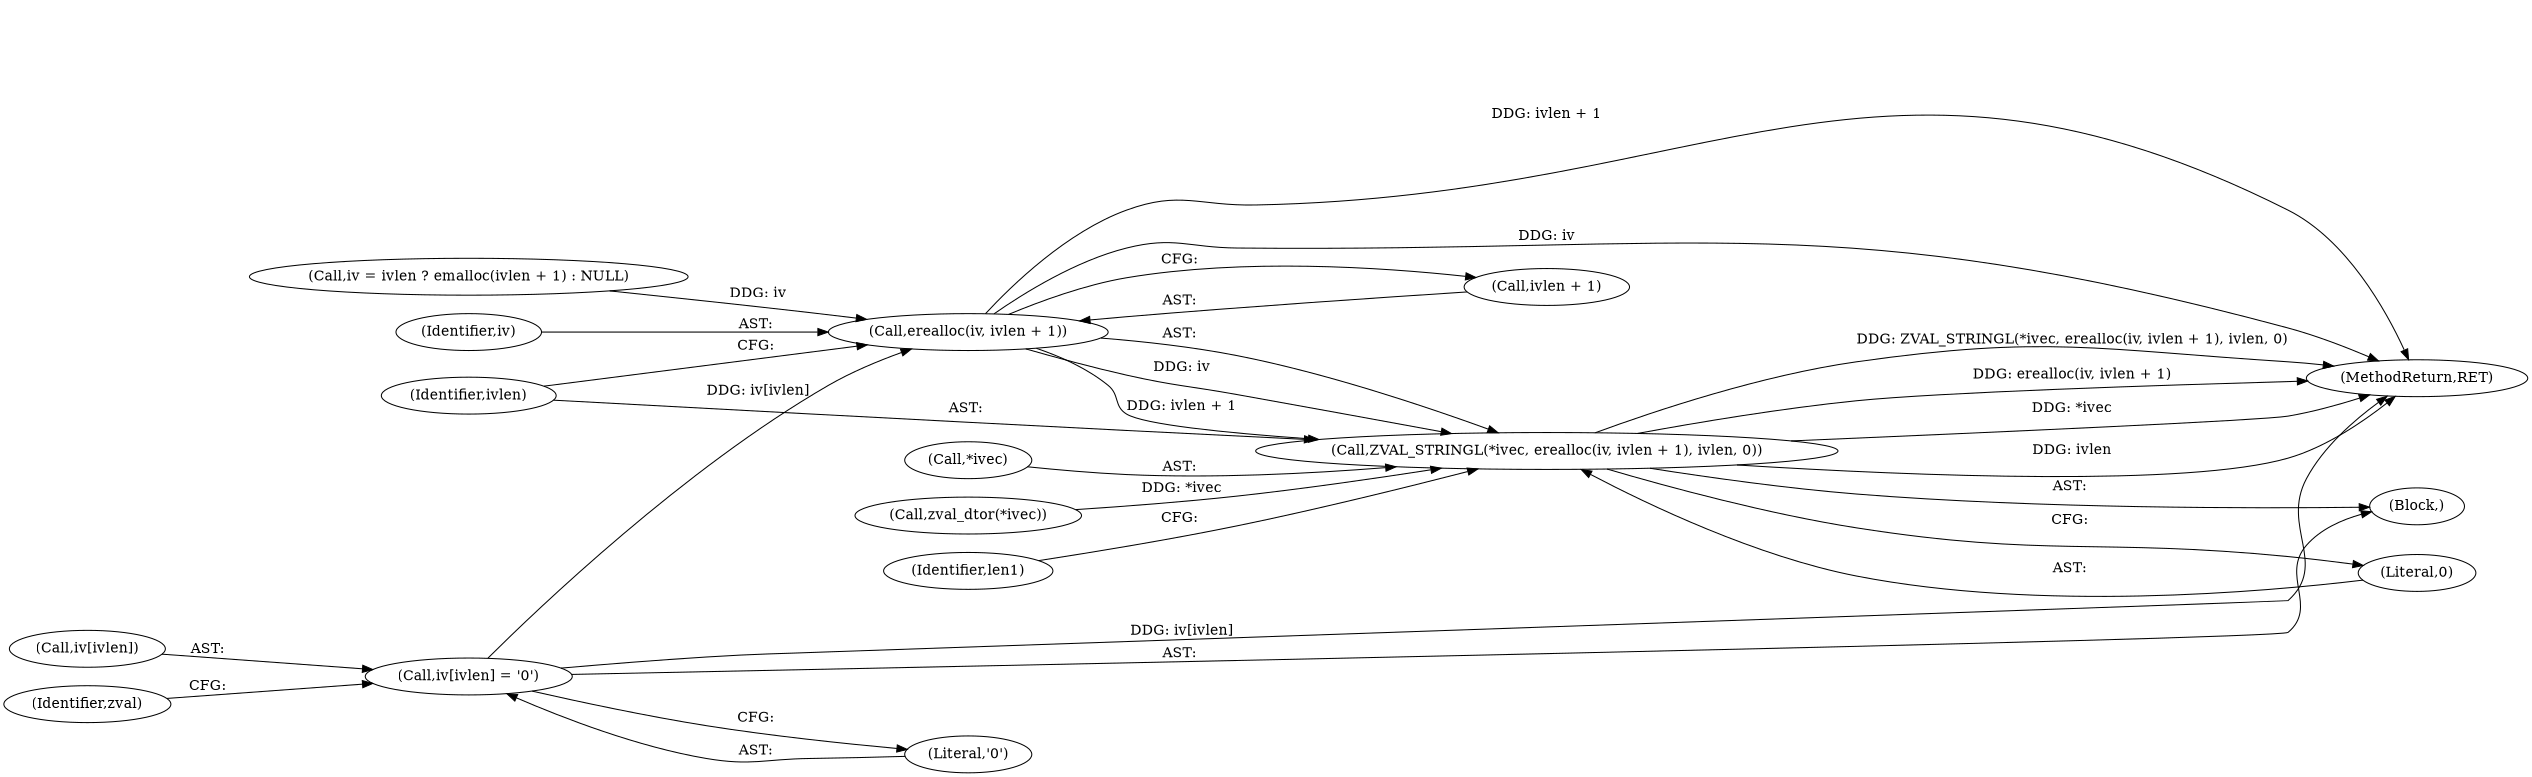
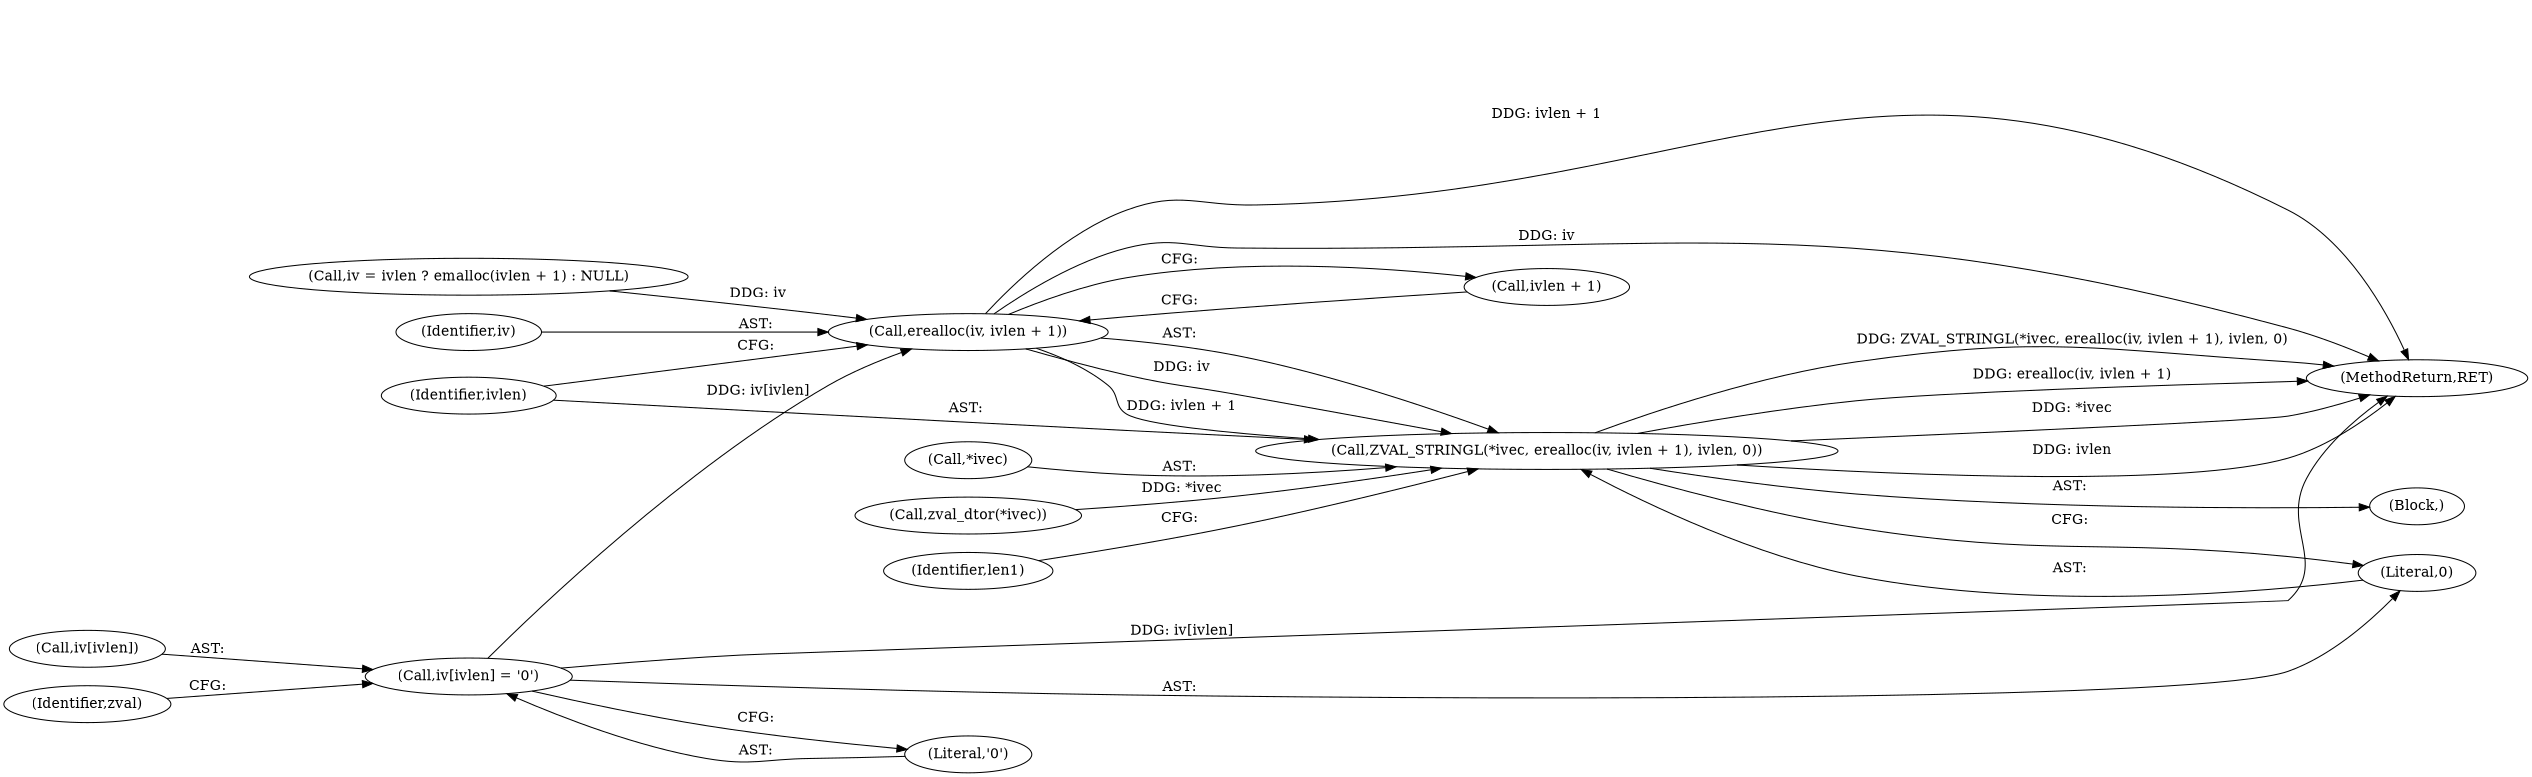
edge "(Call,ivlen + 1)" -> "(Call,erealloc(iv, ivlen + 1))": label "AST: " -> "CFG: "
edge "(Call,iv[ivlen] = '0')" -> "(Block,)": now "(Call,iv[ivlen] = '0')" -> "(Literal,0)"
